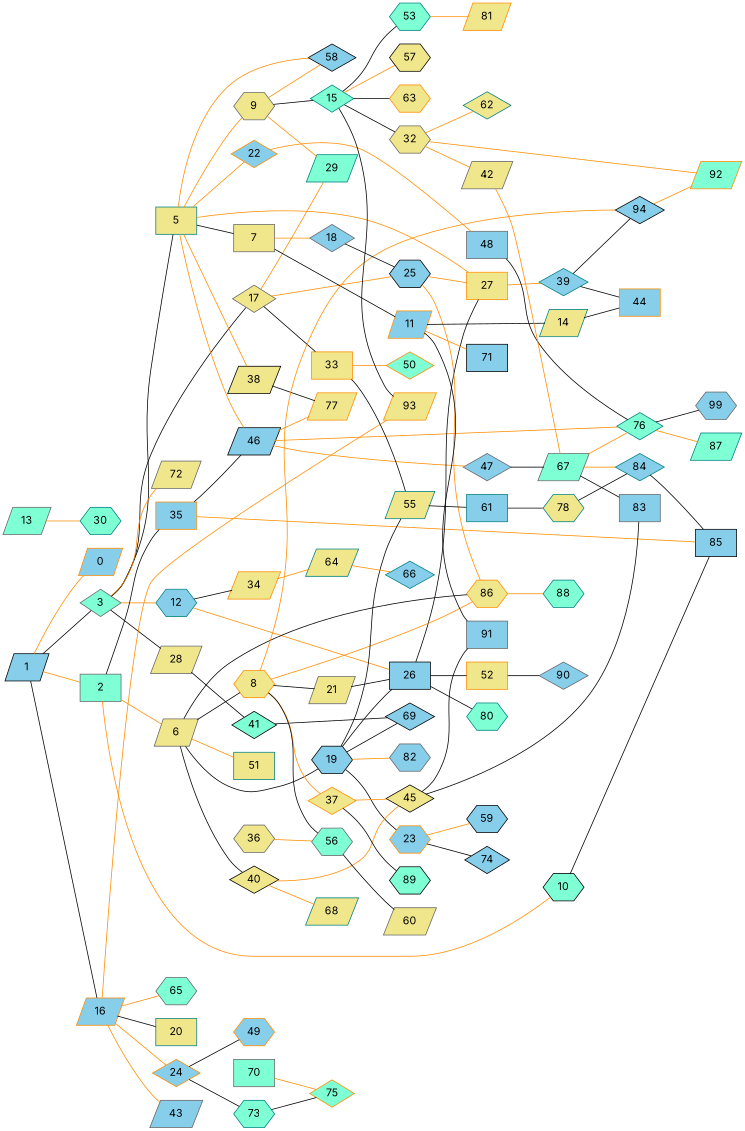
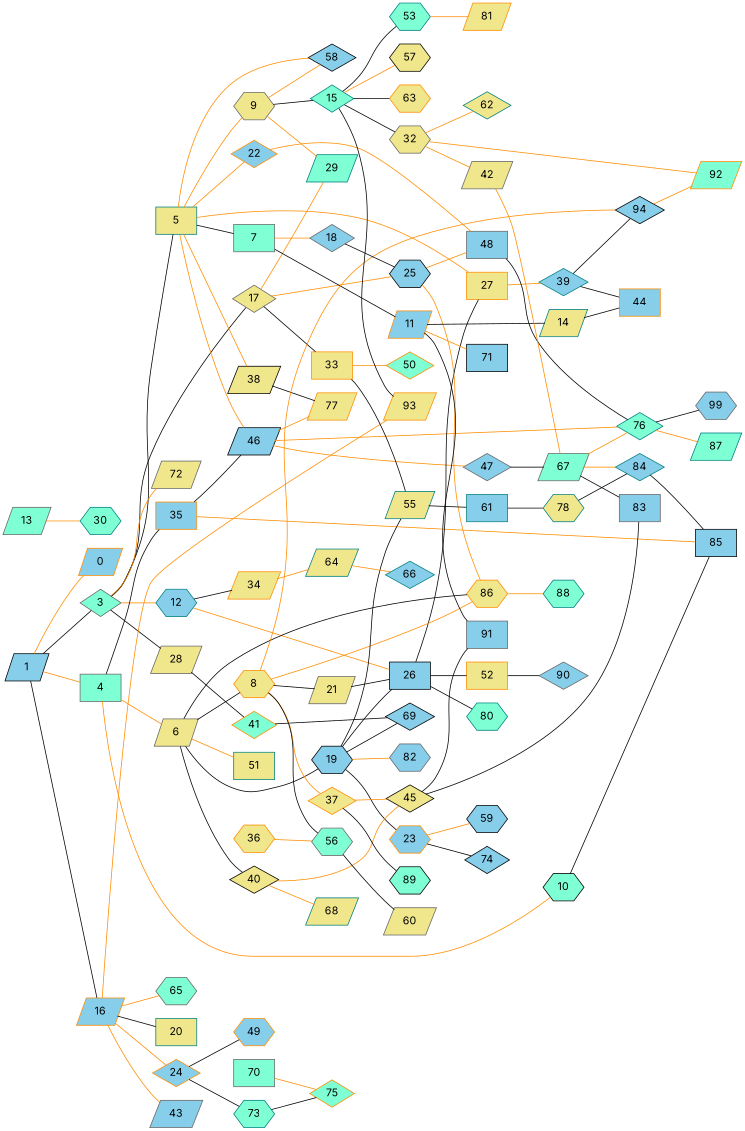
node "7": fillcolor khaki -> aquamarine
edge "25" -- "27": now "25" -- "48"
node "2": label "2" -> "4"
node "41": color black -> darkorange
node "36": color gray40 -> darkorange
